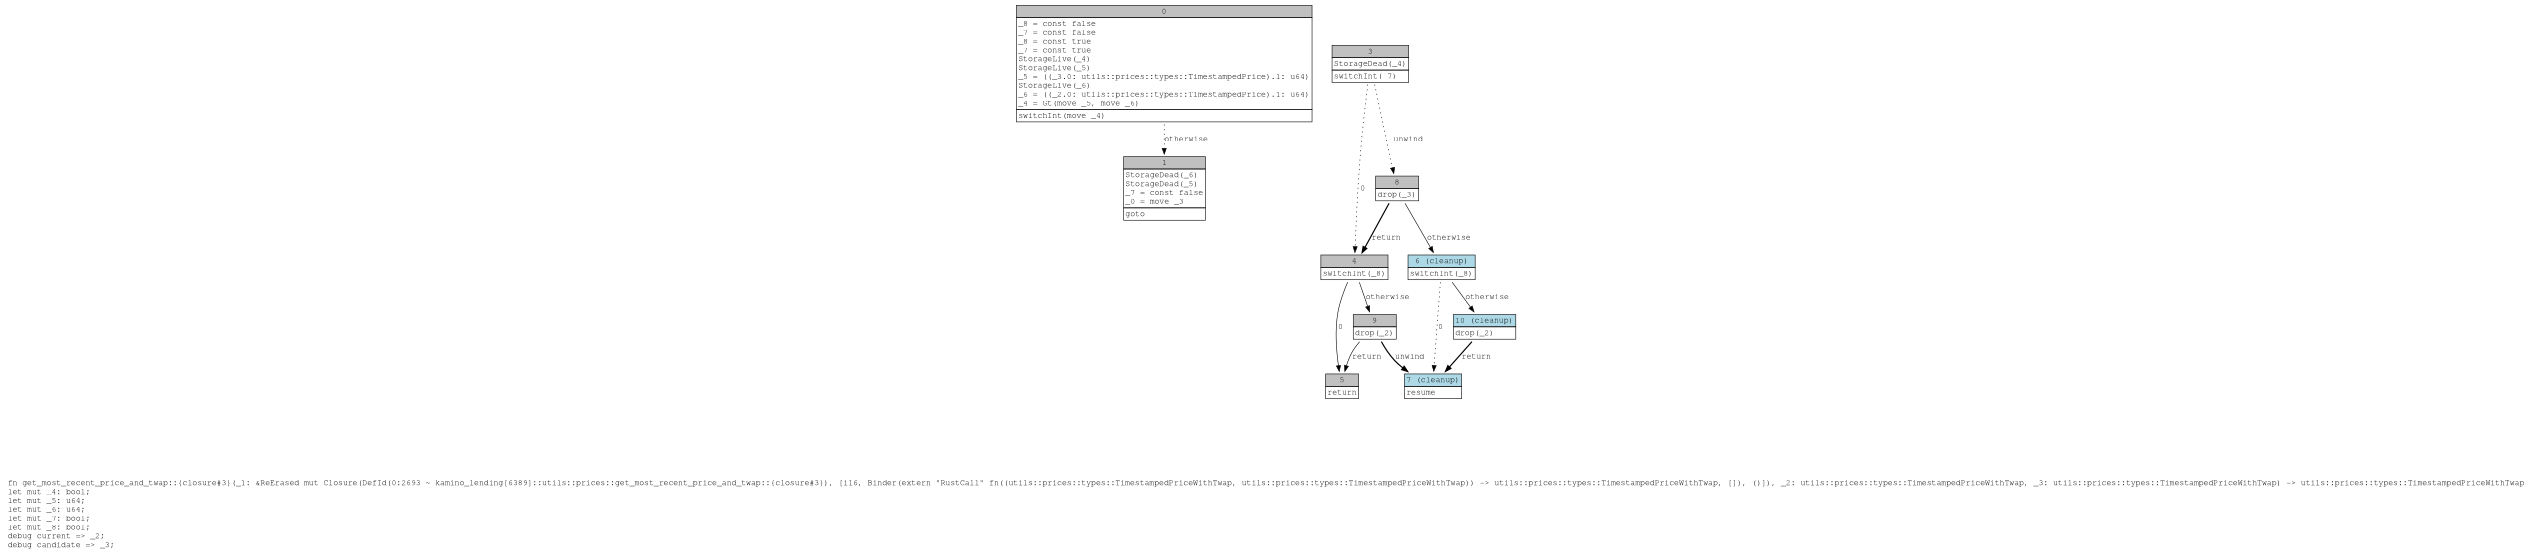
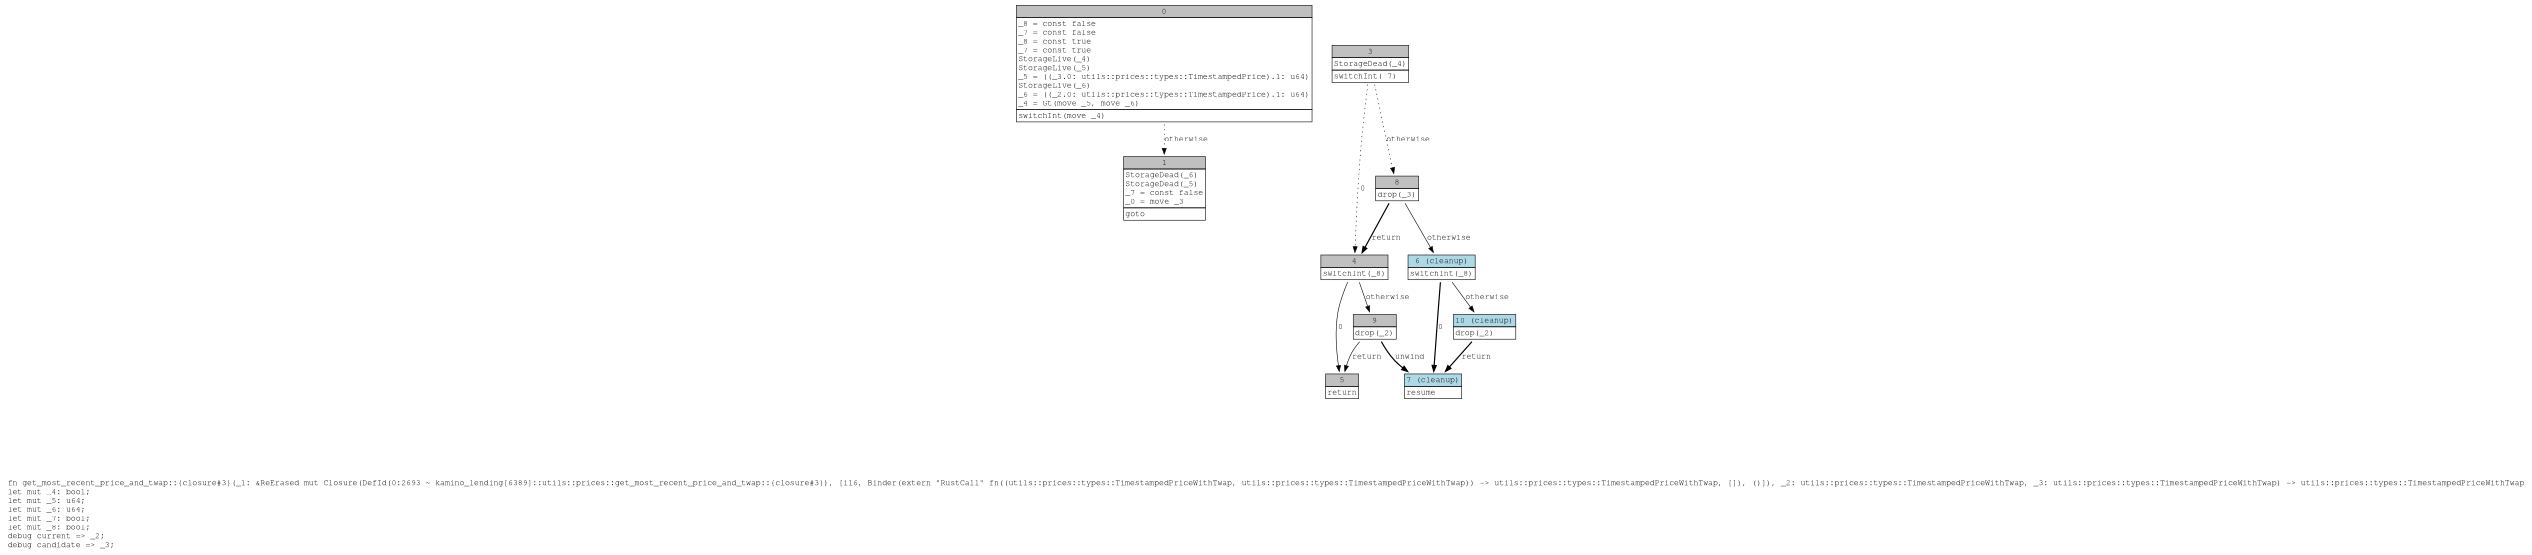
edge "3" -> "8": label "unwind" -> "otherwise"
edge "6 (cleanup)" -> "7 (cleanup)": style dotted -> bold
